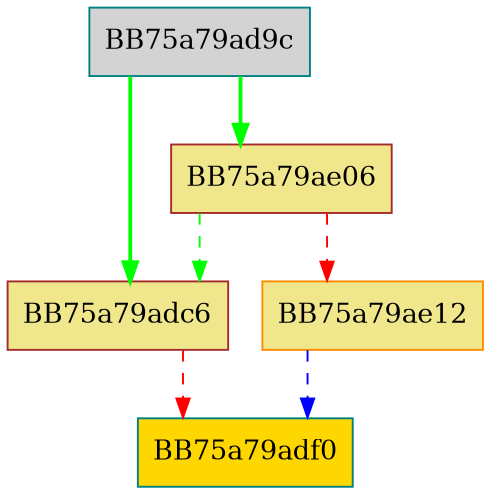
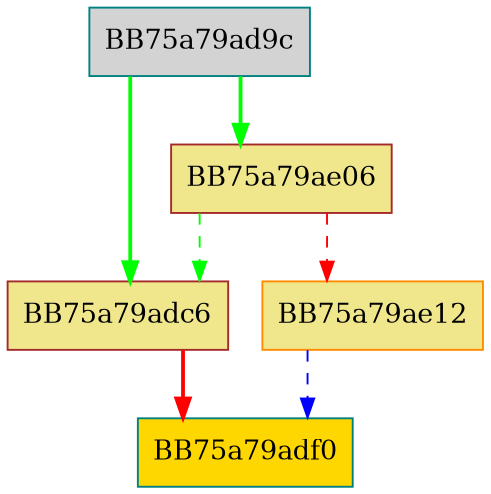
edge "BB75a79adc6" -> "BB75a79adf0": style dashed -> bold
